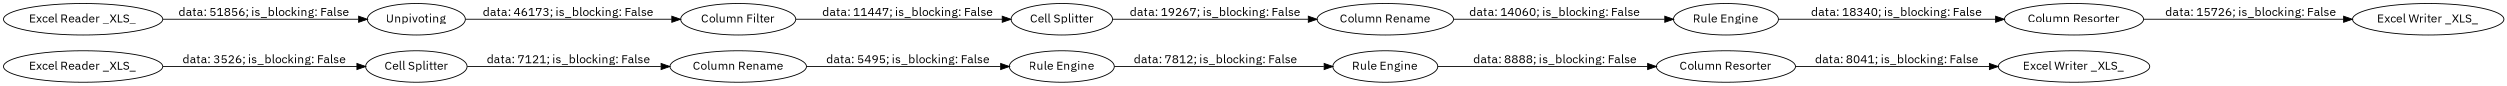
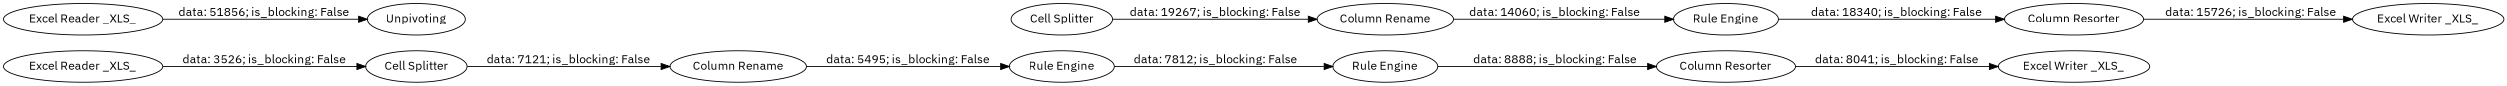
node "Column Filter": removed
